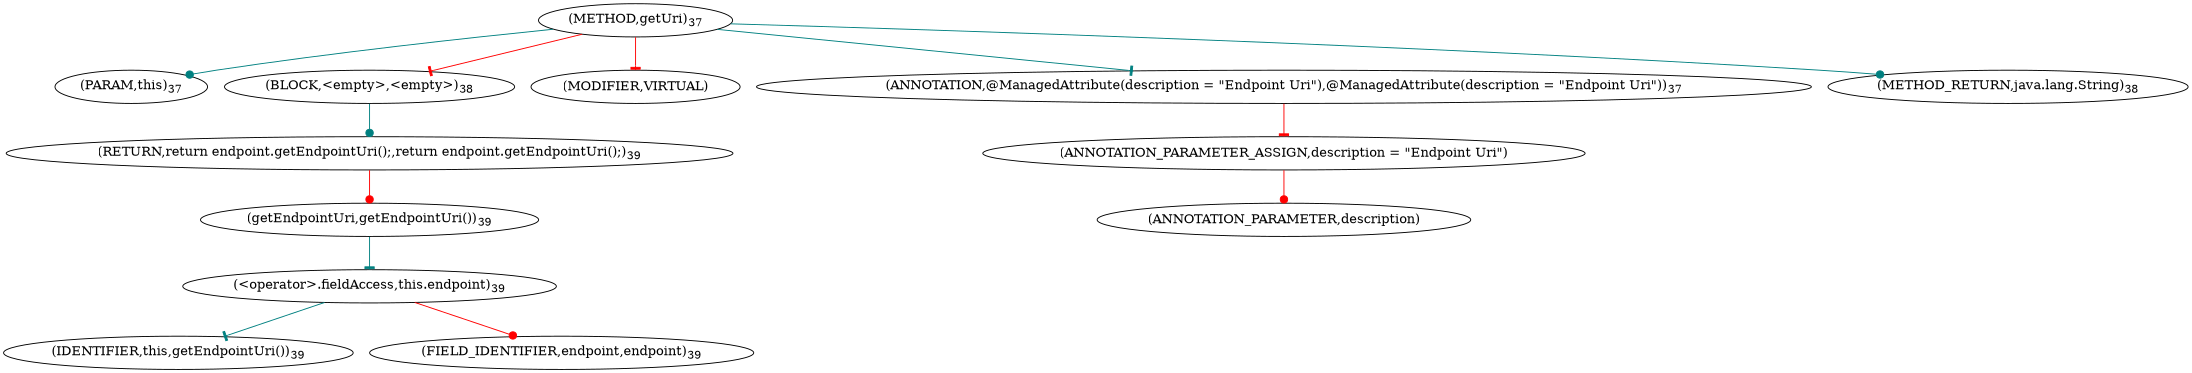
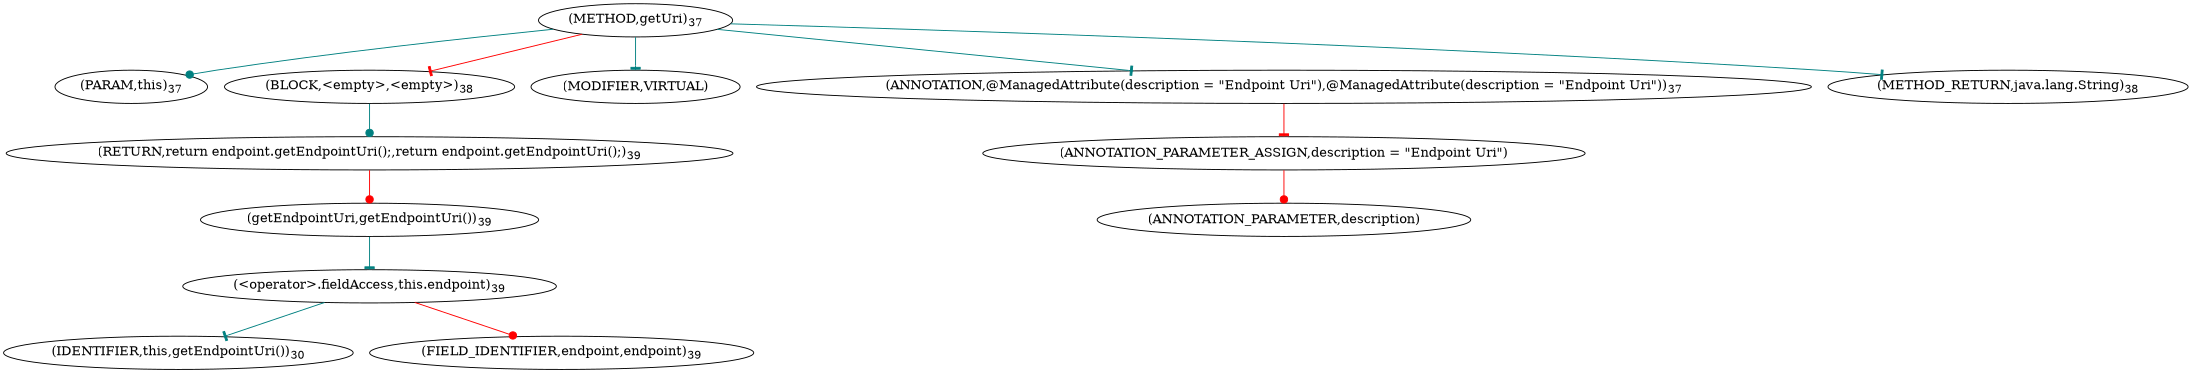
edge "(METHOD,getUri)" -> "(METHOD_RETURN,java.lang.String)": arrowhead dot -> tee
edge "(METHOD,getUri)" -> "(MODIFIER,VIRTUAL)": color red -> teal
node "(IDENTIFIER,this,getEndpointUri())": text "39" -> "30"
